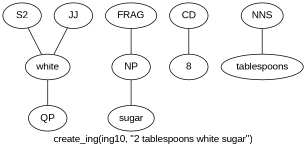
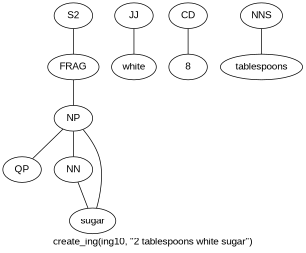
edge "S2" -- "white": now "S2" -- "FRAG"
edge "white" -- "QP": now "NP" -- "QP"
node "NN": added
